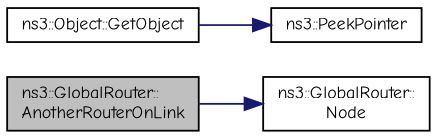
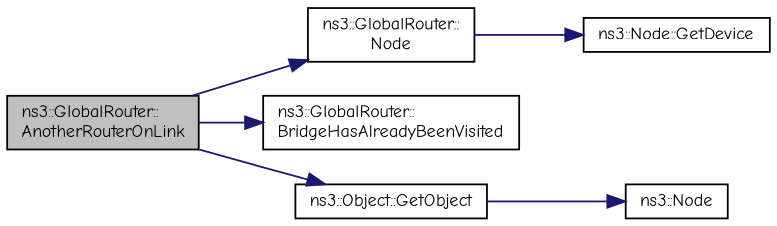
node "ns3::PeekPointer": label "ns3::PeekPointer" -> "ns3::Node"
node "ns3::Node::GetDevice": added
node "ns3::GlobalRouter:: BridgeHasAlreadyBeenVisited": added
edge "ns3::GlobalRouter:: AnotherRouterOnLink" -> "ns3::Object::GetObject": added
